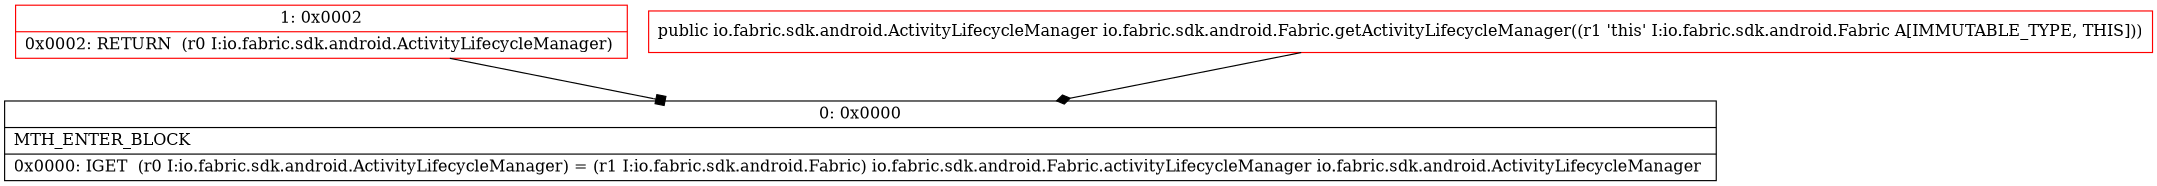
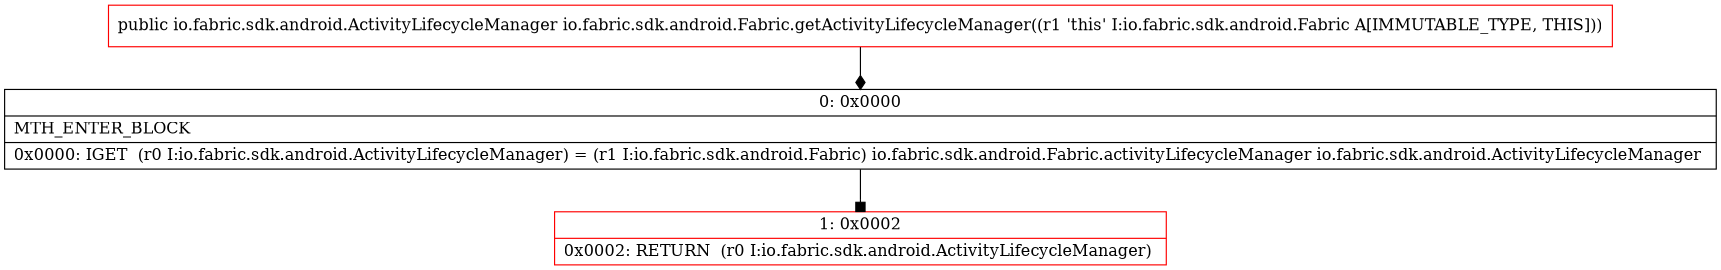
edge "1: 0x0002" -> "0: 0x0000": reversed
